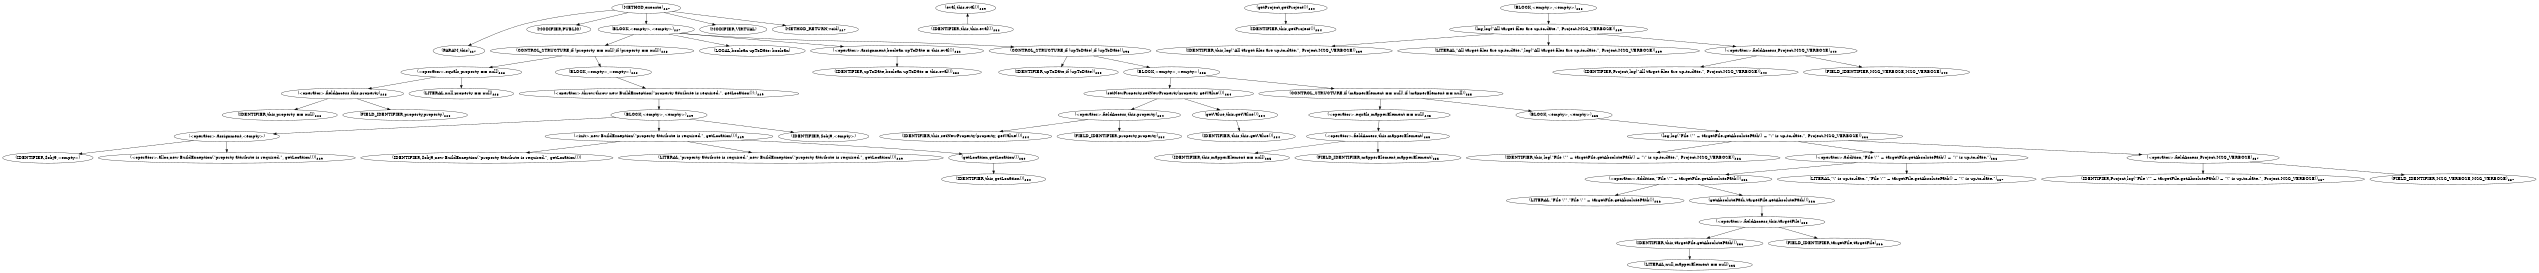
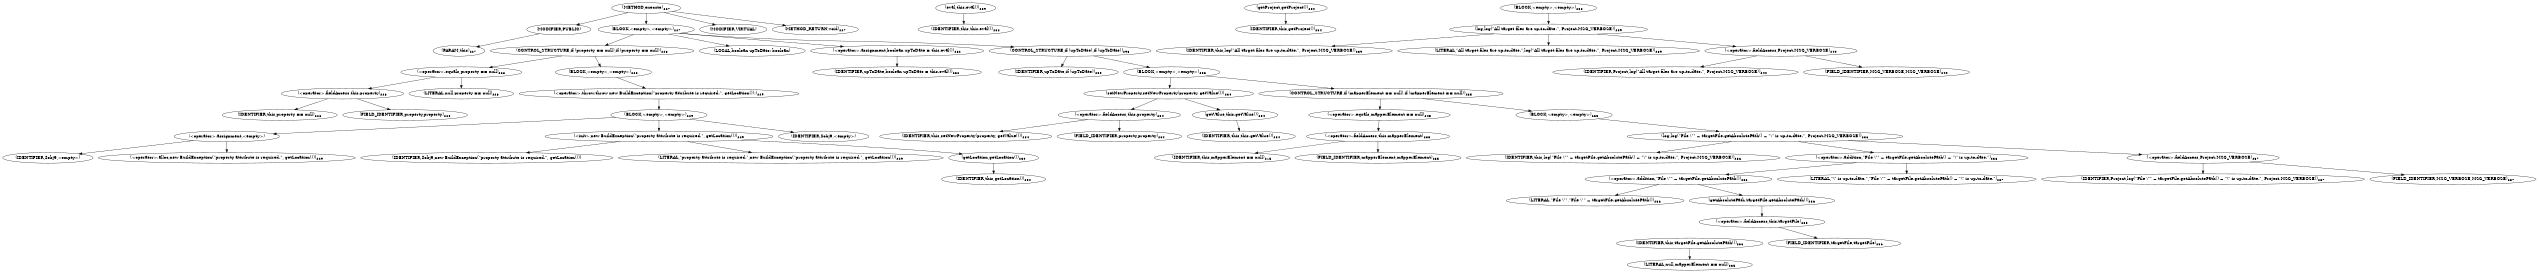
edge "(METHOD,execute)" -> "(PARAM,this)": now "(MODIFIER,PUBLIC)" -> "(PARAM,this)"
edge "(IDENTIFIER,this,this.eval())" -> "(eval,this.eval())": reversed
node "(IDENTIFIER,this,mapperElement == null)": text "235" -> "215"
edge "(<operator>.fieldAccess,this.targetFile)" -> "(IDENTIFIER,this,targetFile.getAbsolutePath())": removed
